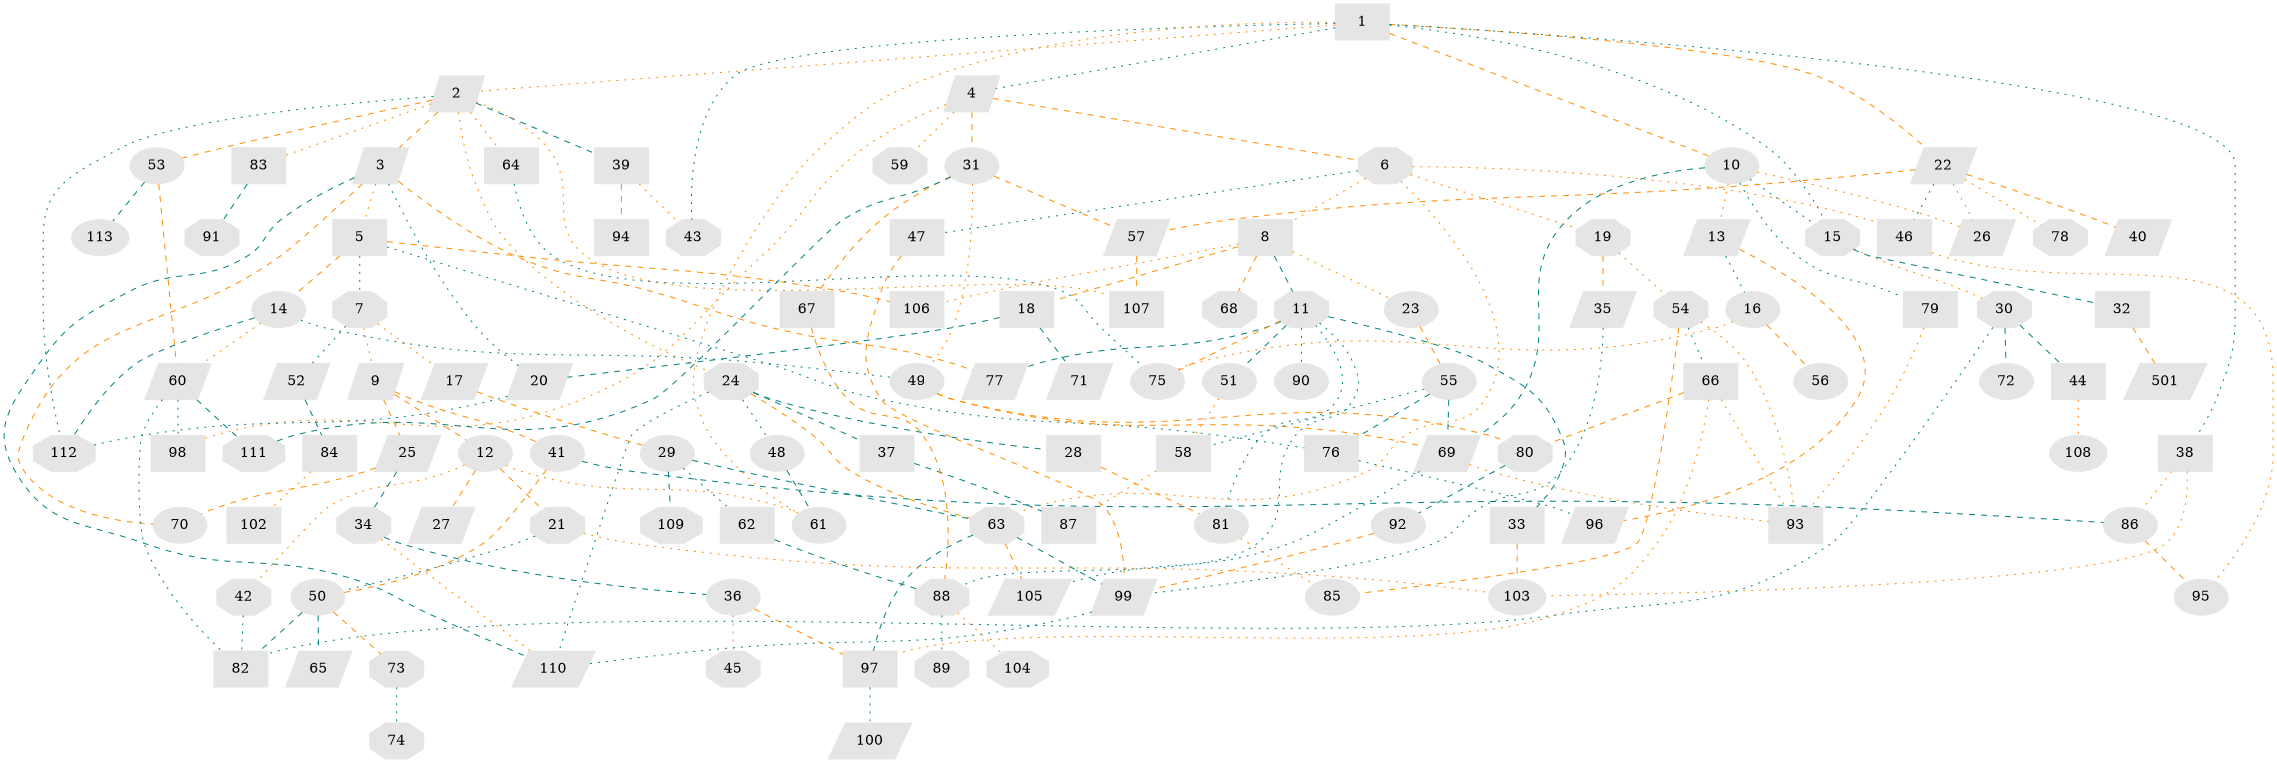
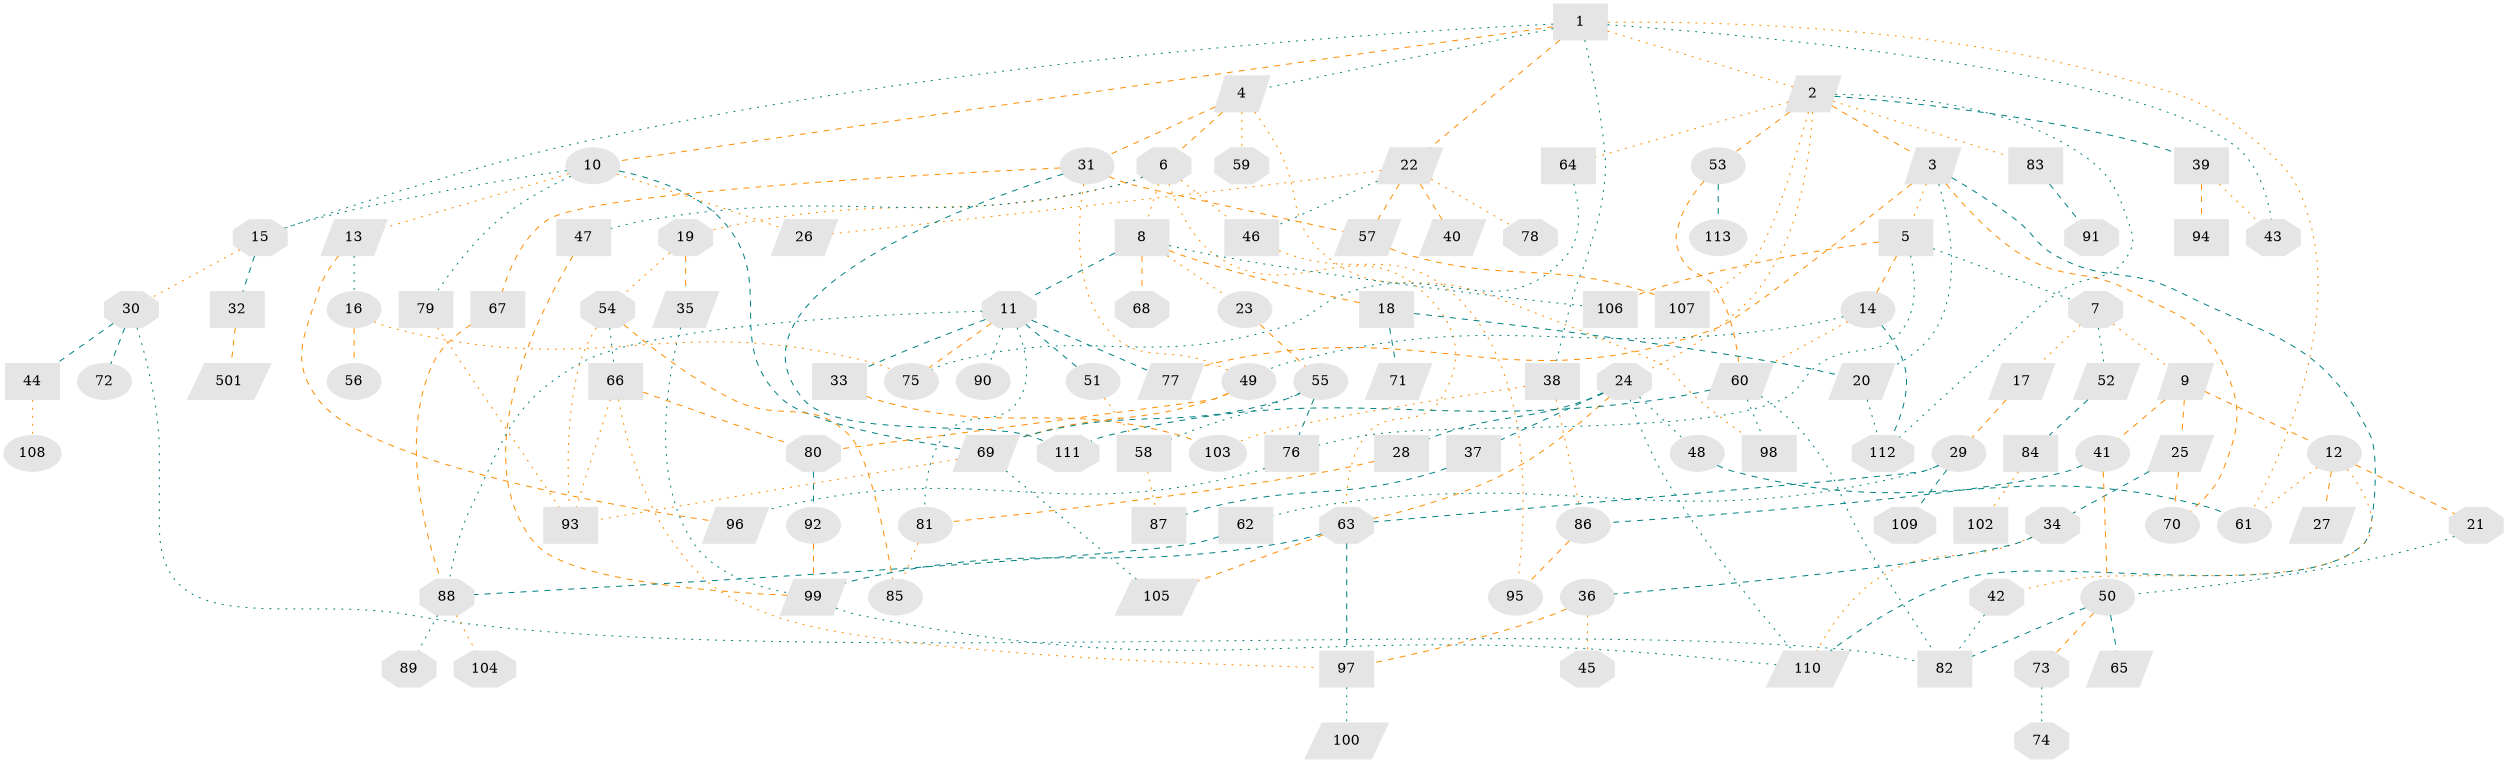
edge "8" -- "106": color darkorange -> teal
edge "21" -- "103": removed
